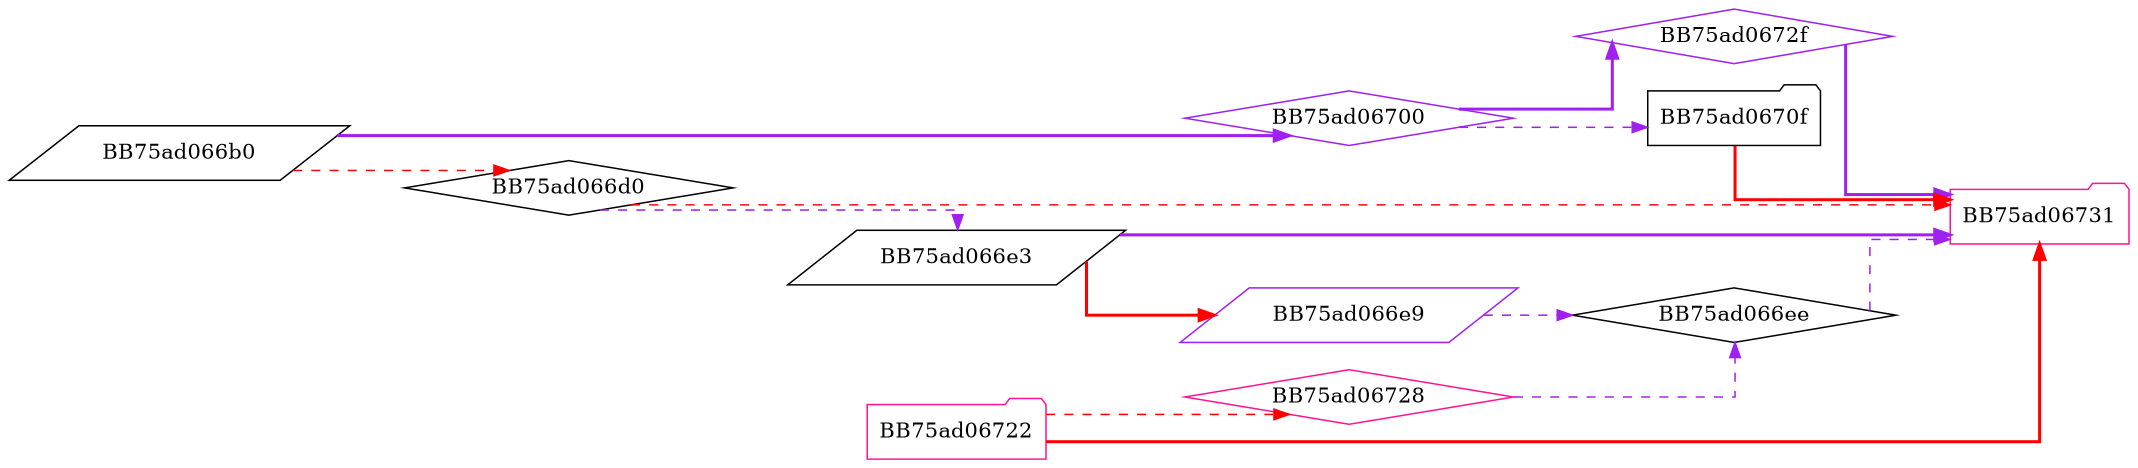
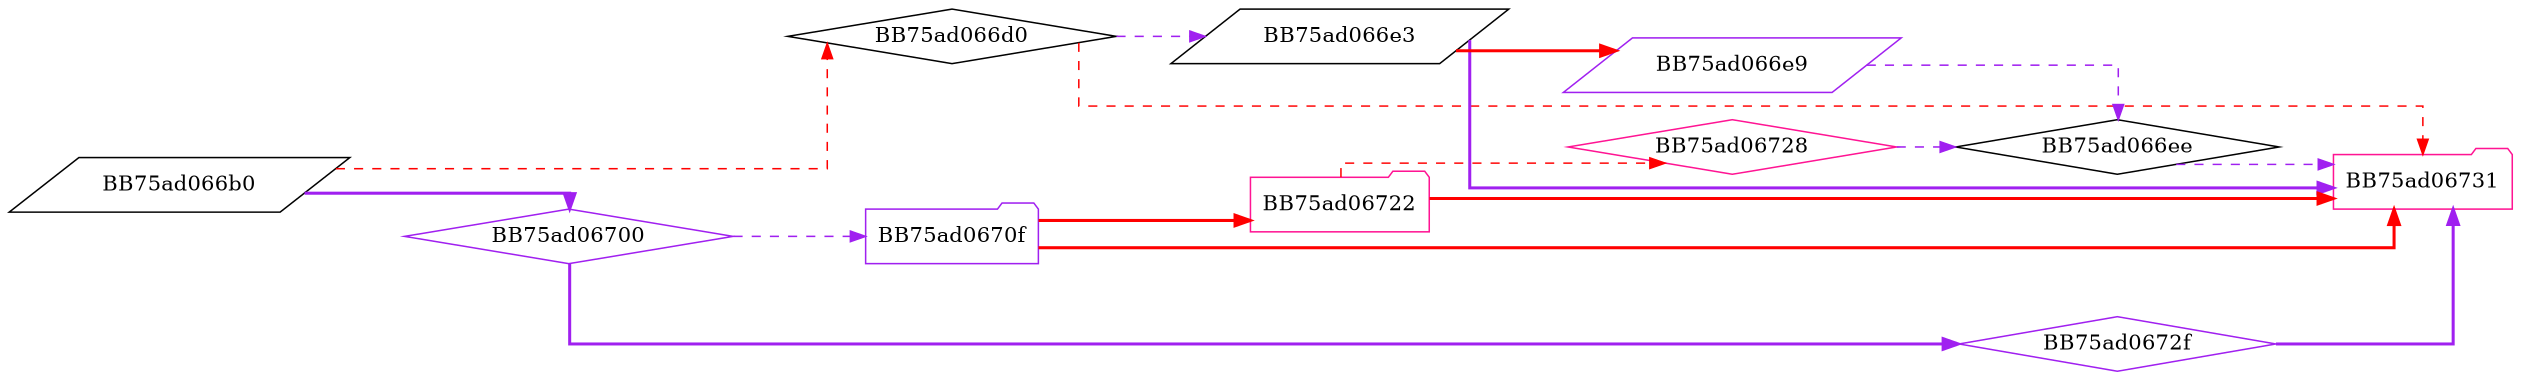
node "BB75ad0670f": color black -> purple
edge "BB75ad0670f" -> "BB75ad06722": added
